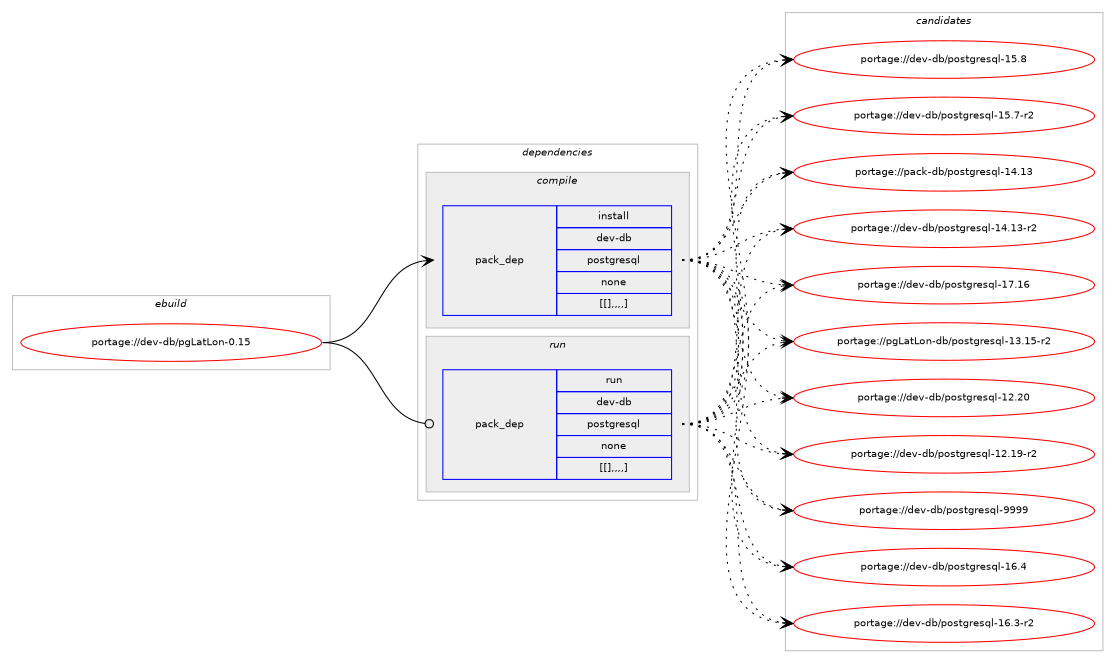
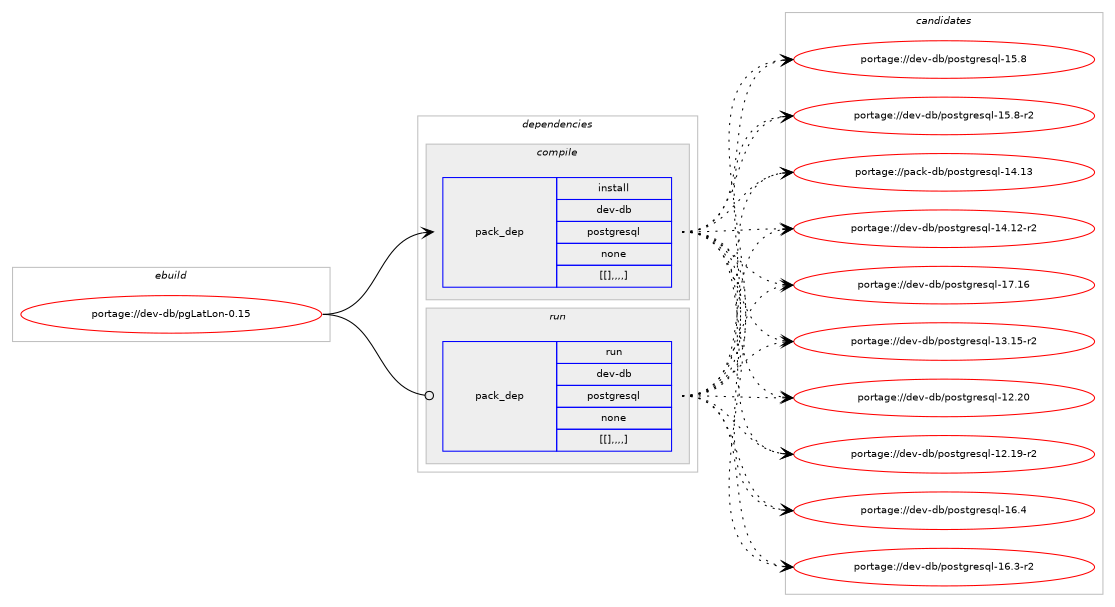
node "portage://dev-db/postgresql-15.7-r2": label "portage://dev-db/postgresql-15.7-r2" -> "portage://dev-db/postgresql-15.8-r2"
node "portage://dev-db/postgresql-14.13-r2": label "portage://dev-db/postgresql-14.13-r2" -> "portage://dev-db/postgresql-14.12-r2"
node "portage://pgLatLon-db/postgresql-13.15-r2": label "portage://pgLatLon-db/postgresql-13.15-r2" -> "portage://dev-db/postgresql-13.15-r2"
node "portage://dev-db/postgresql-9999": removed
